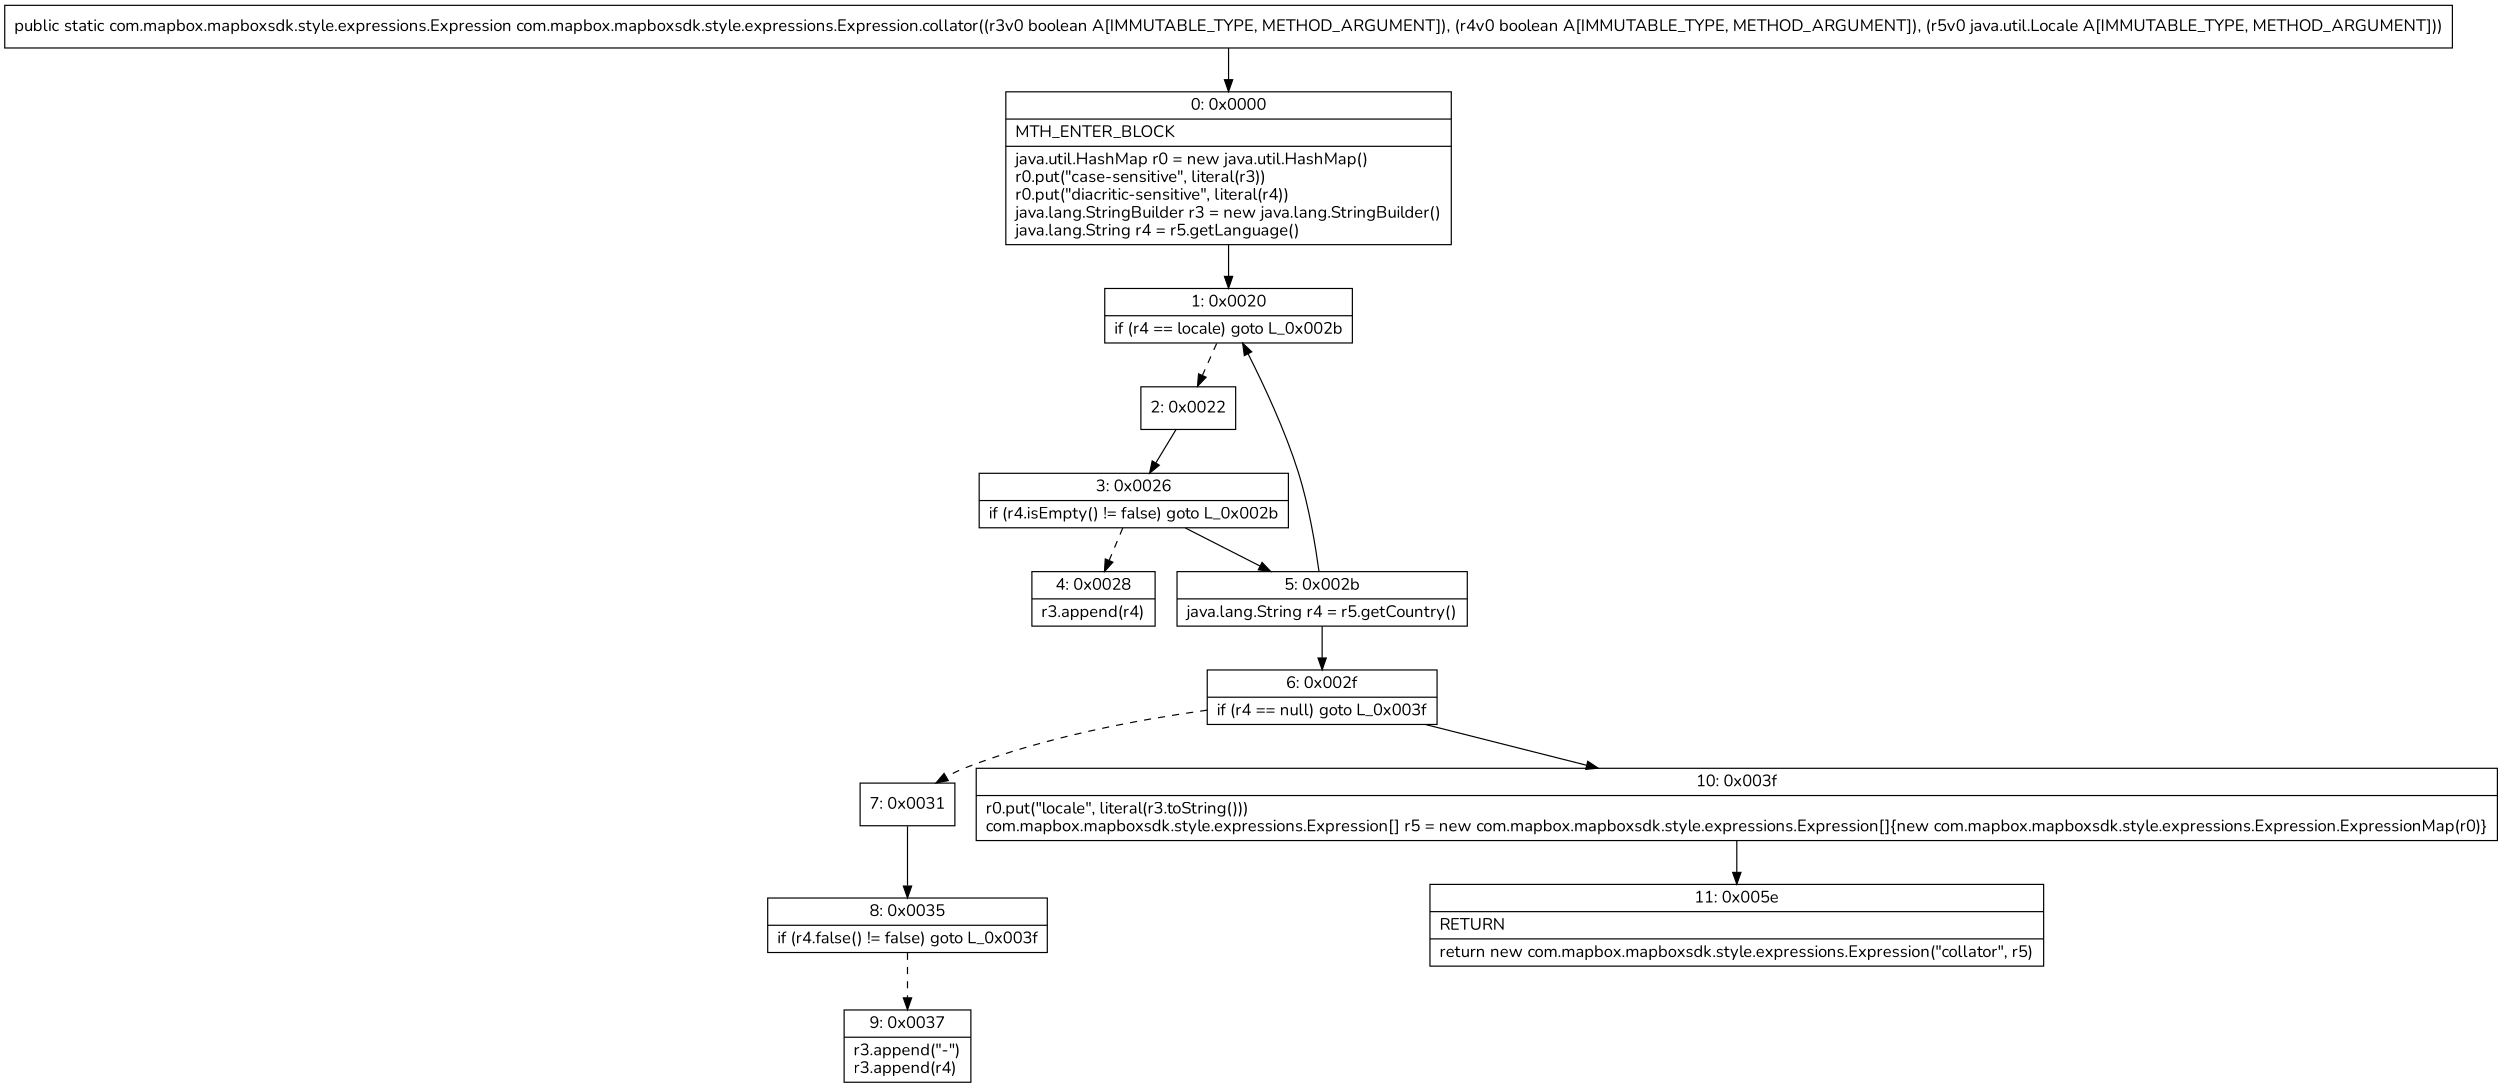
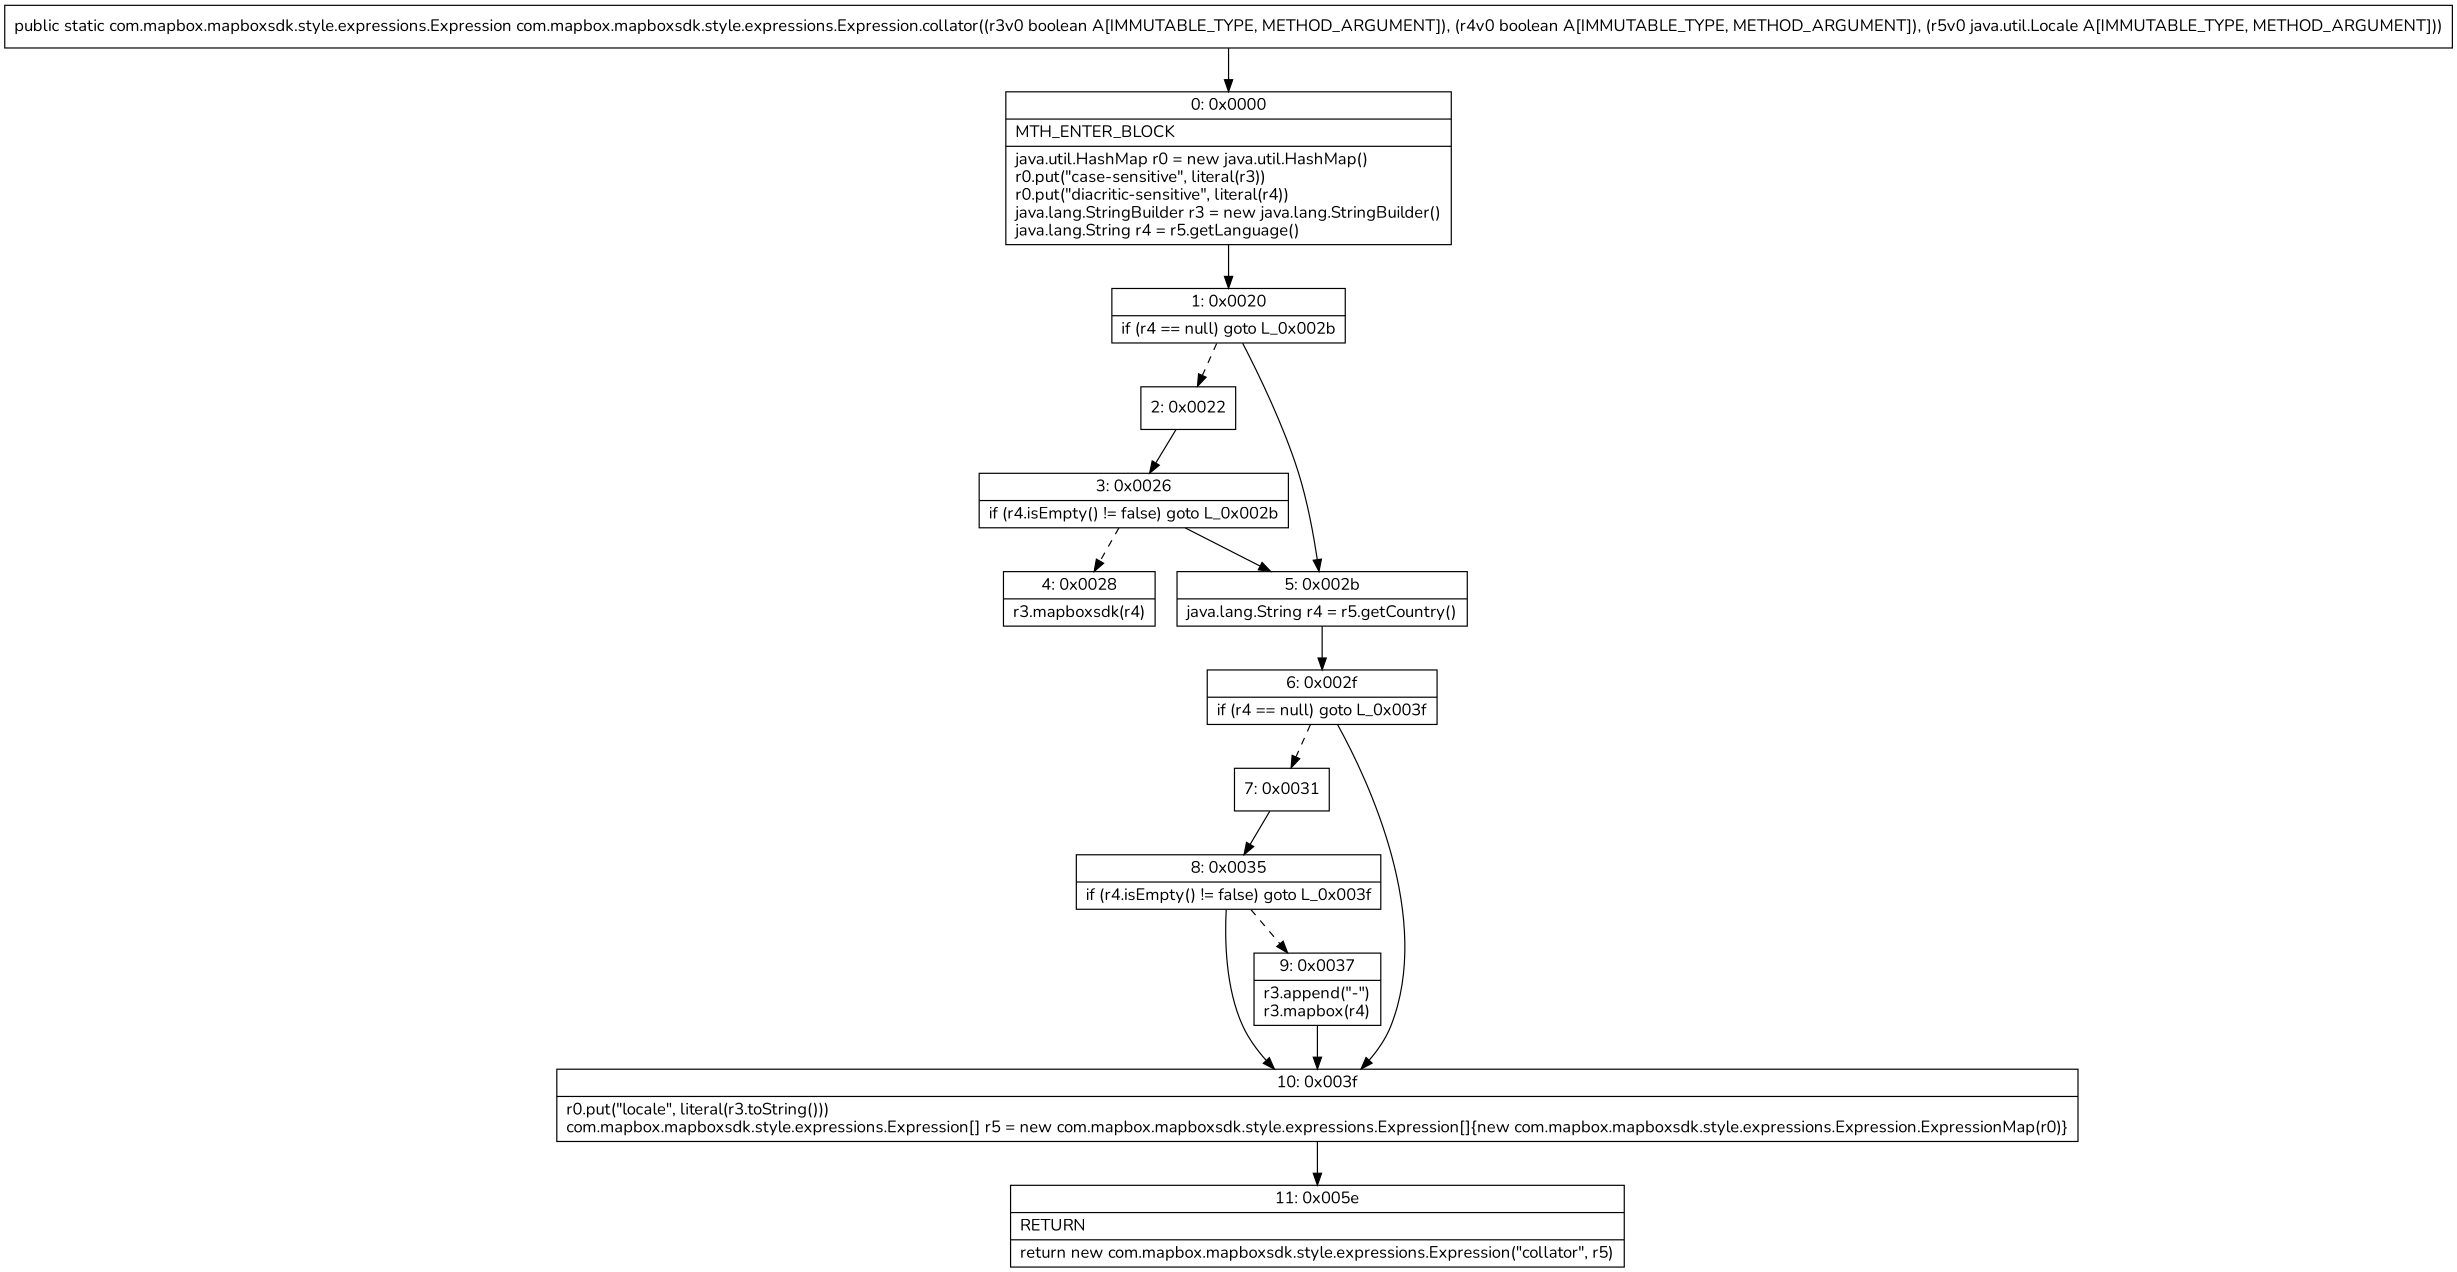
node "1: 0x0020": text "if (r4 == locale) goto L_0x002b" -> "if (r4 == null) goto L_0x002b"
edge "5: 0x002b" -> "1: 0x0020": reversed
node "4: 0x0028": text "r3.append(r4)" -> "r3.mapboxsdk(r4)"
node "8: 0x0035": text "if (r4.false() != false) goto L_0x003f" -> "if (r4.isEmpty() != false) goto L_0x003f"
edge "8: 0x0035" -> "10: 0x003f": added
edge "9: 0x0037" -> "10: 0x003f": added
node "9: 0x0037": text "r3.append(r4)" -> "r3.mapbox(r4)"
